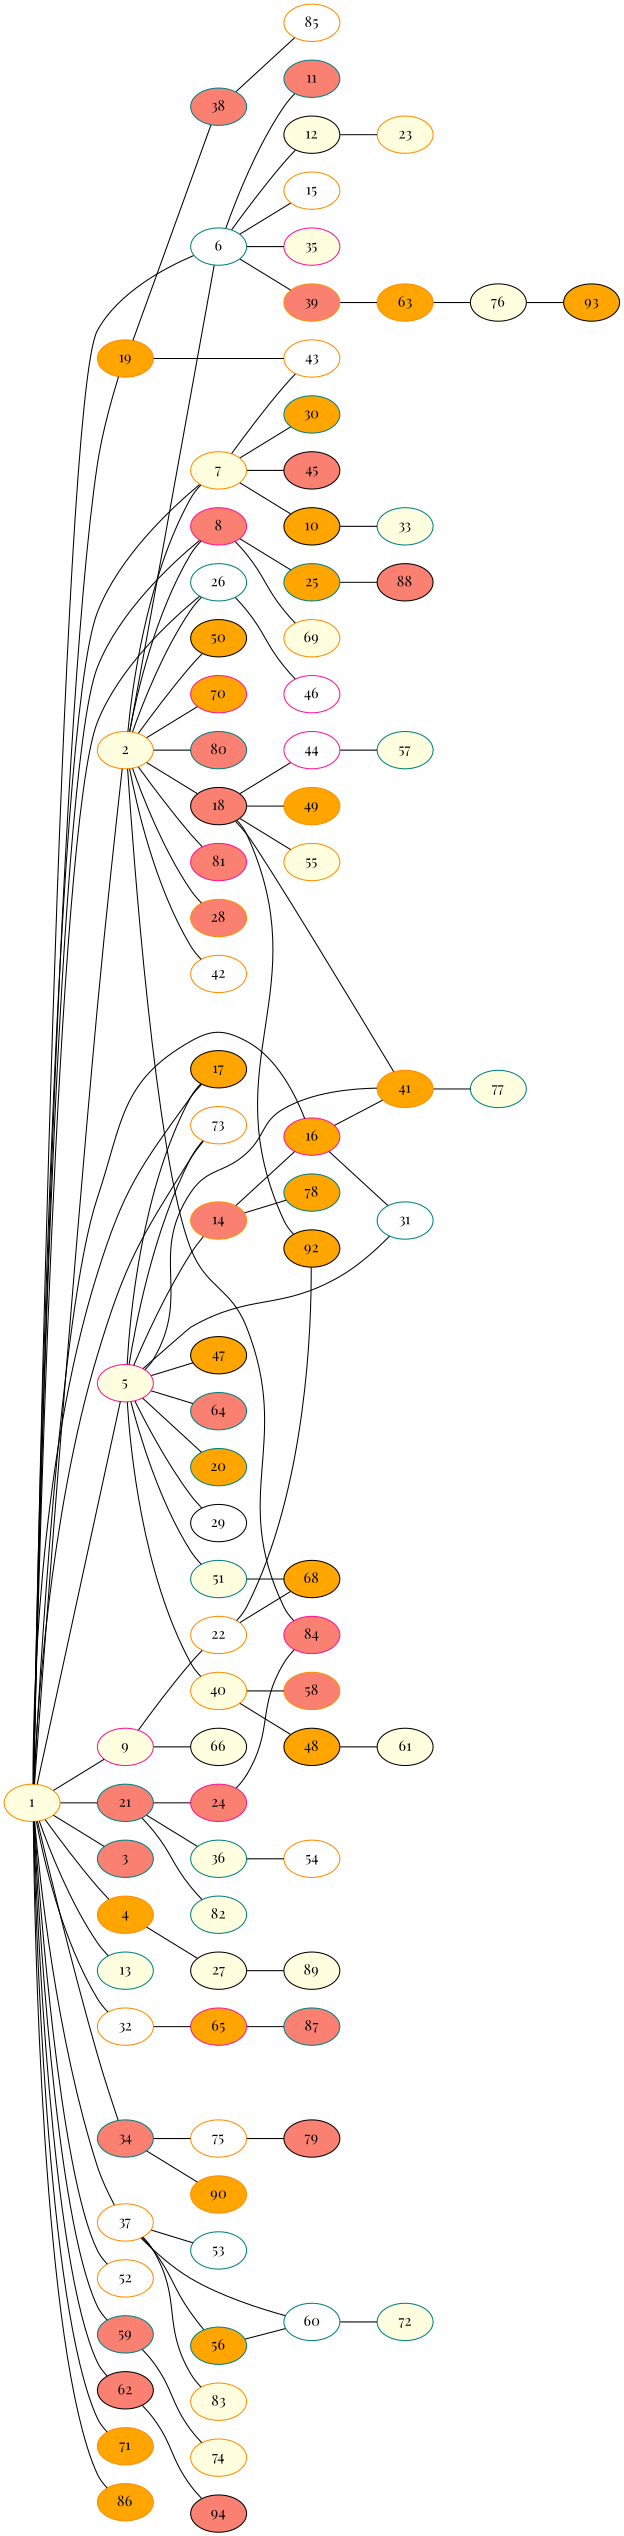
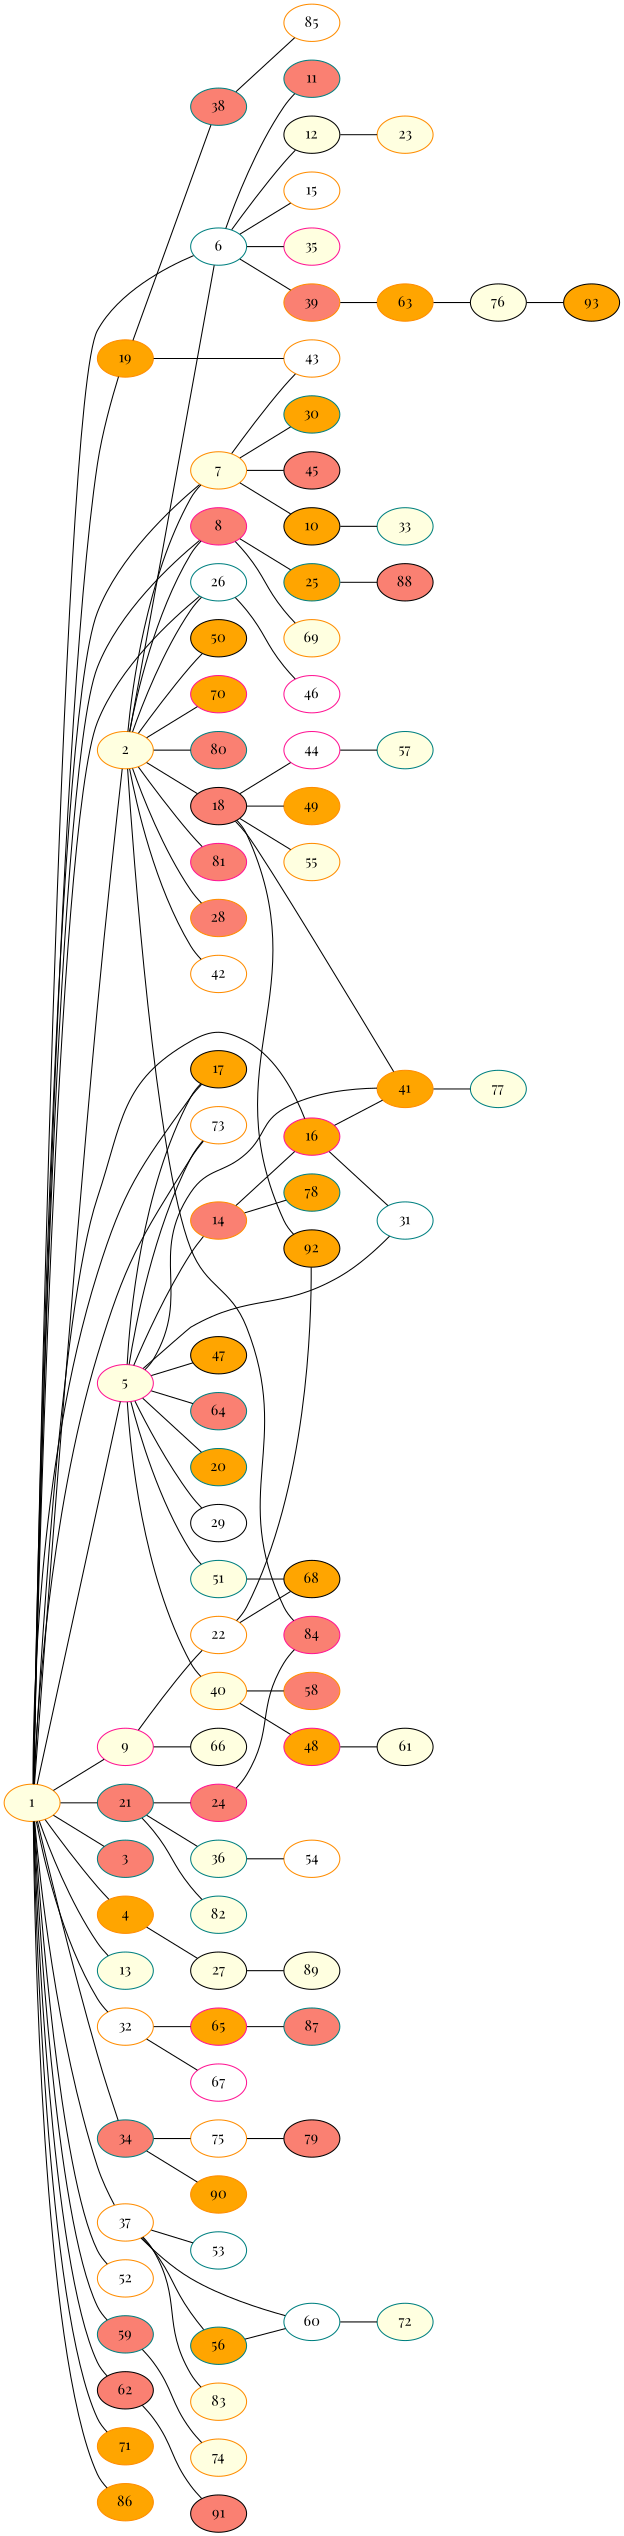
node "48": color black -> deeppink
node "67": added
node "94": label "94" -> "91"
